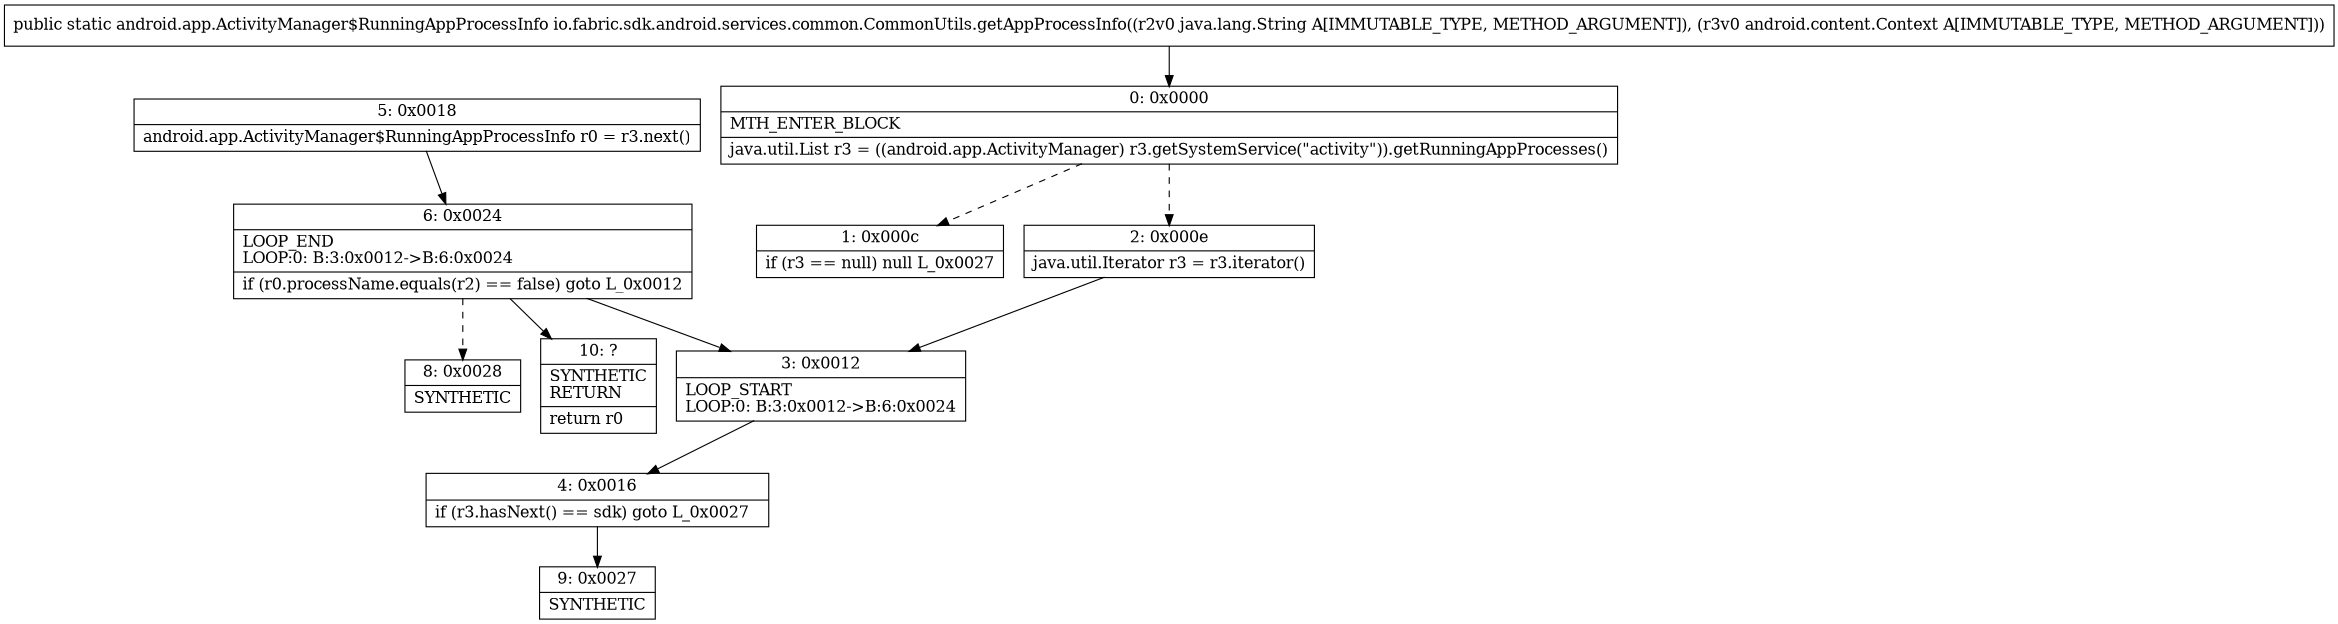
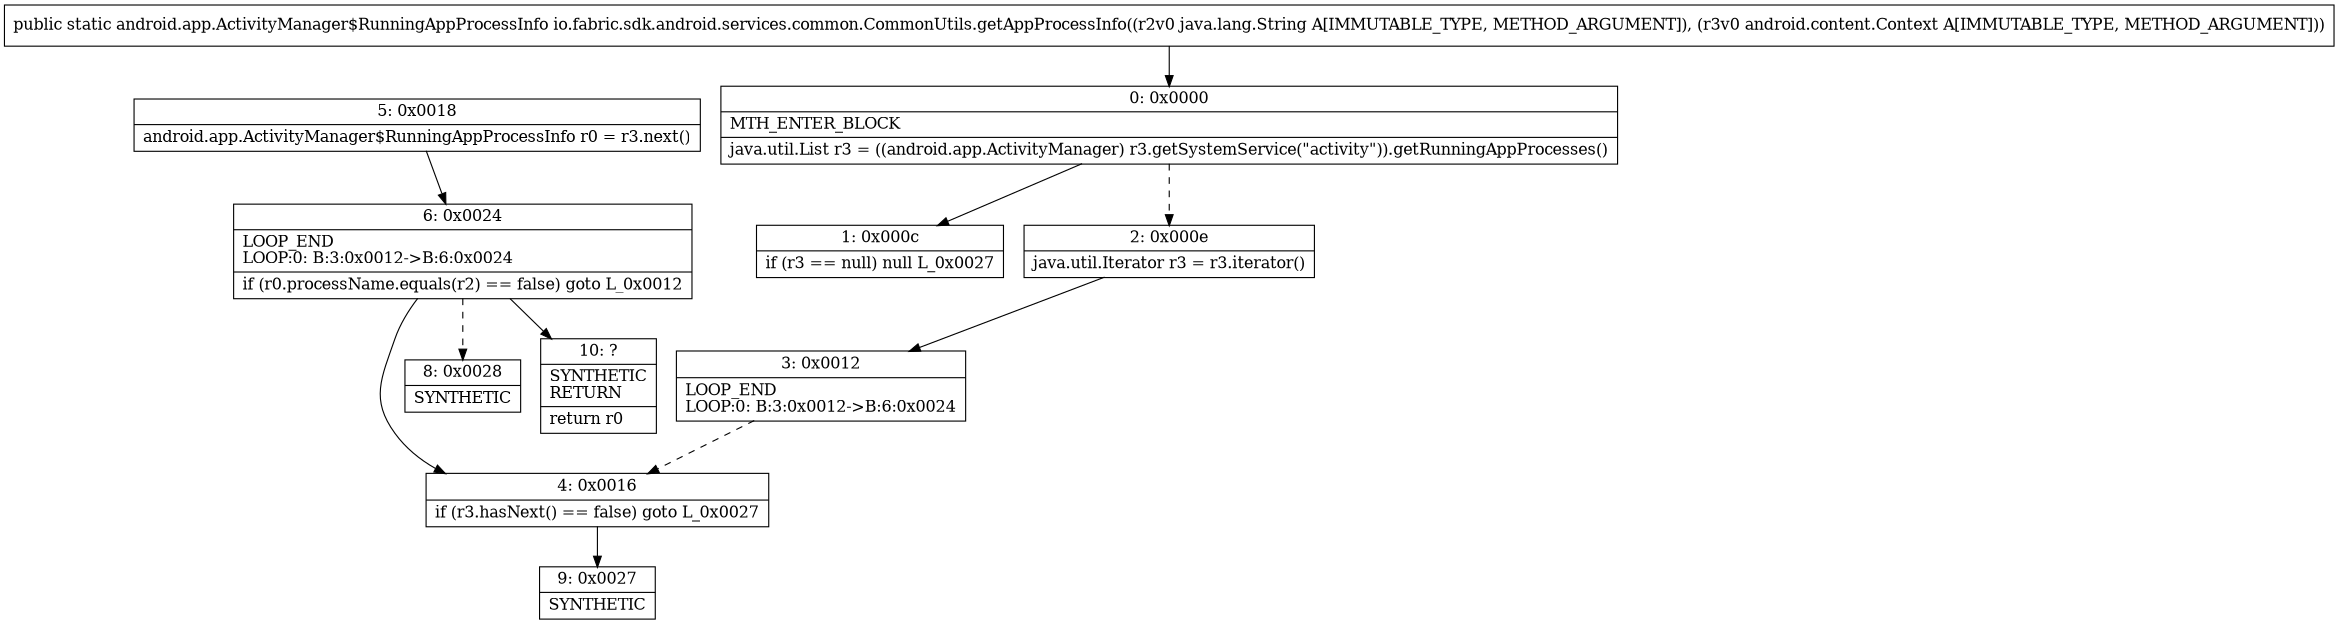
edge "0: 0x0000" -> "1: 0x000c": style dashed -> solid
edge "6: 0x0024" -> "3: 0x0012": now "6: 0x0024" -> "4: 0x0016"
node "3: 0x0012": text "LOOP_START" -> "LOOP_END"
edge "3: 0x0012" -> "4: 0x0016": style solid -> dashed
node "4: 0x0016": text "if (r3.hasNext() == sdk) goto L_0x0027" -> "if (r3.hasNext() == false) goto L_0x0027"
